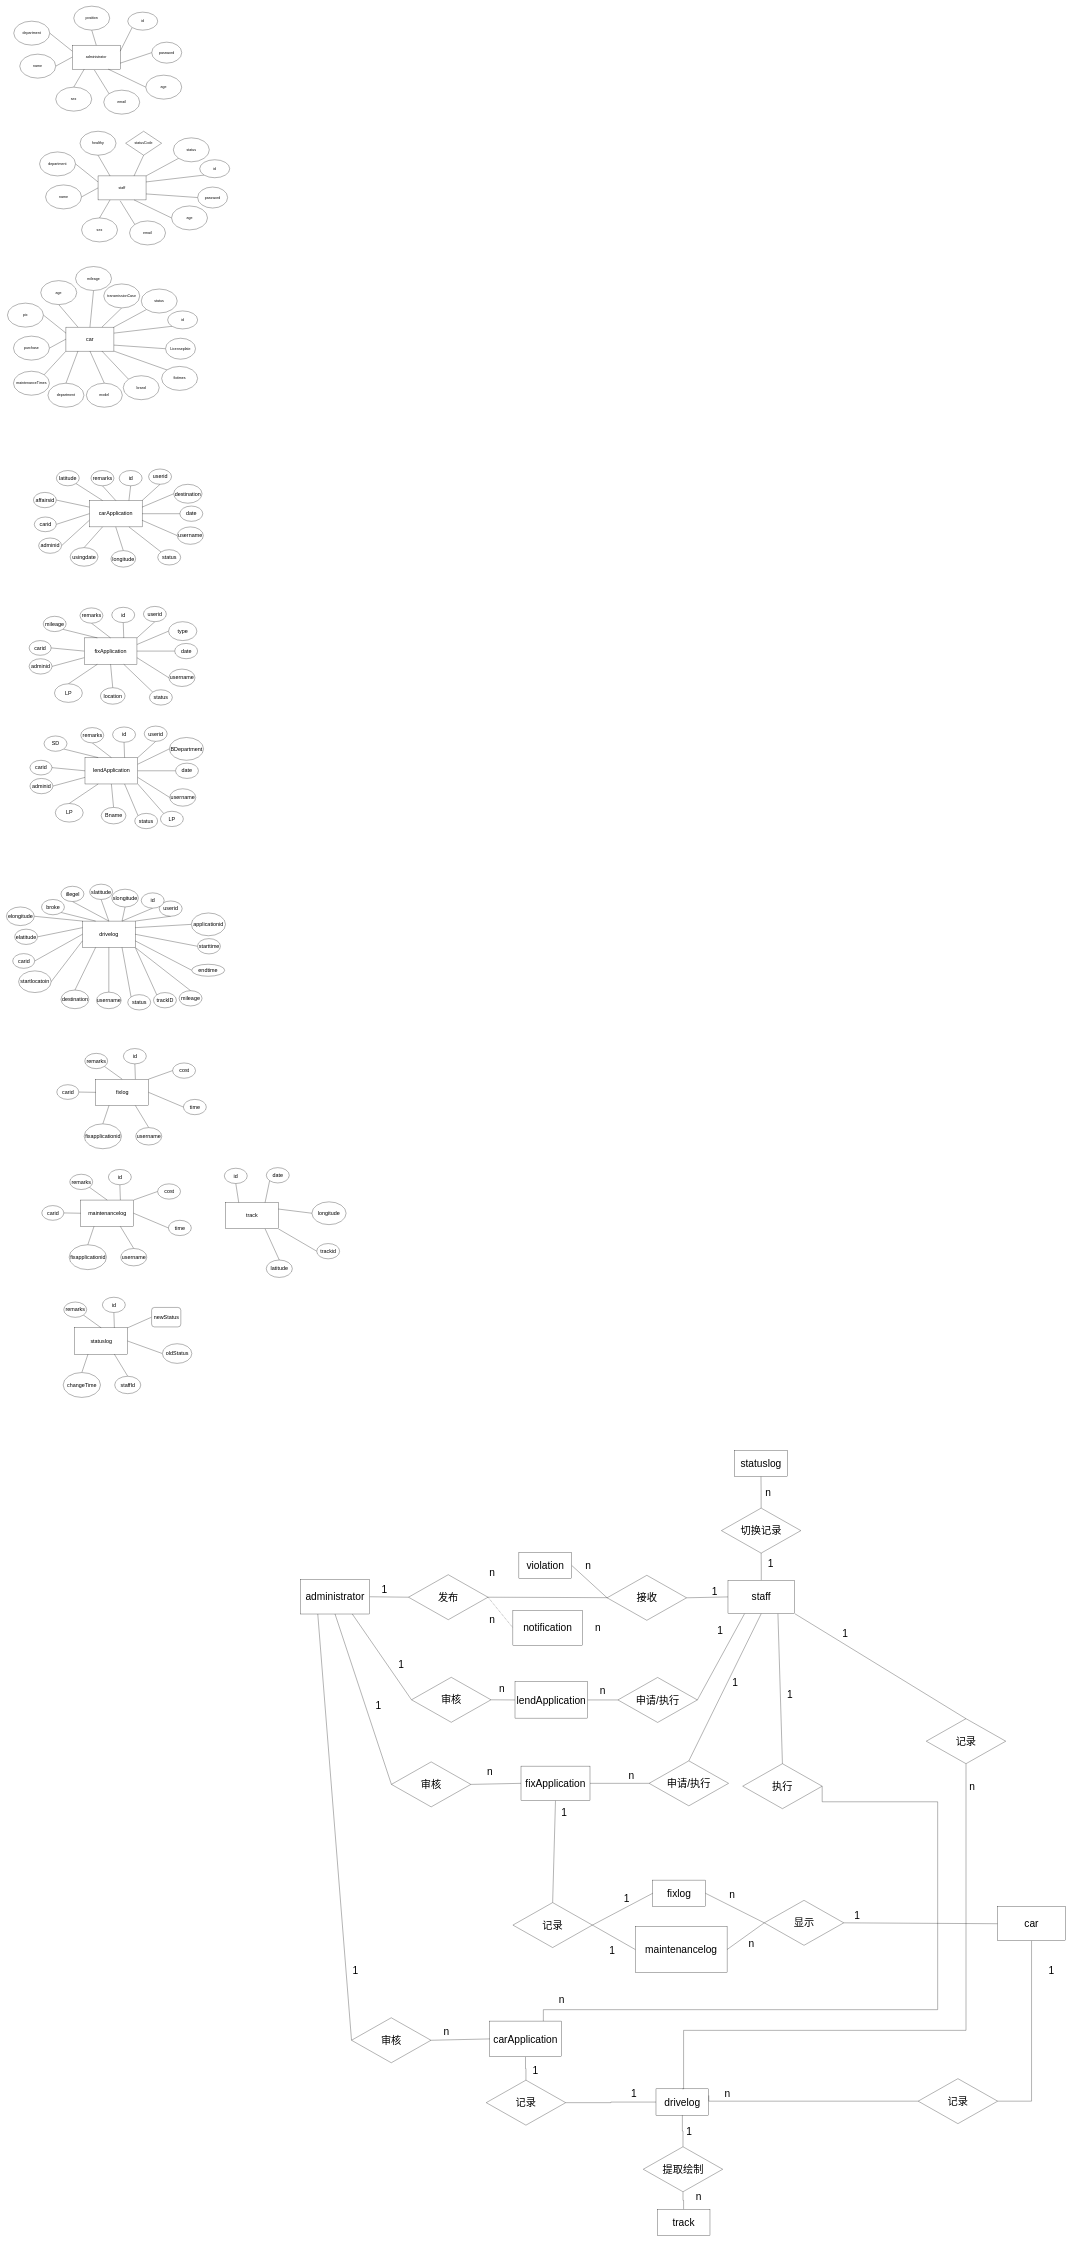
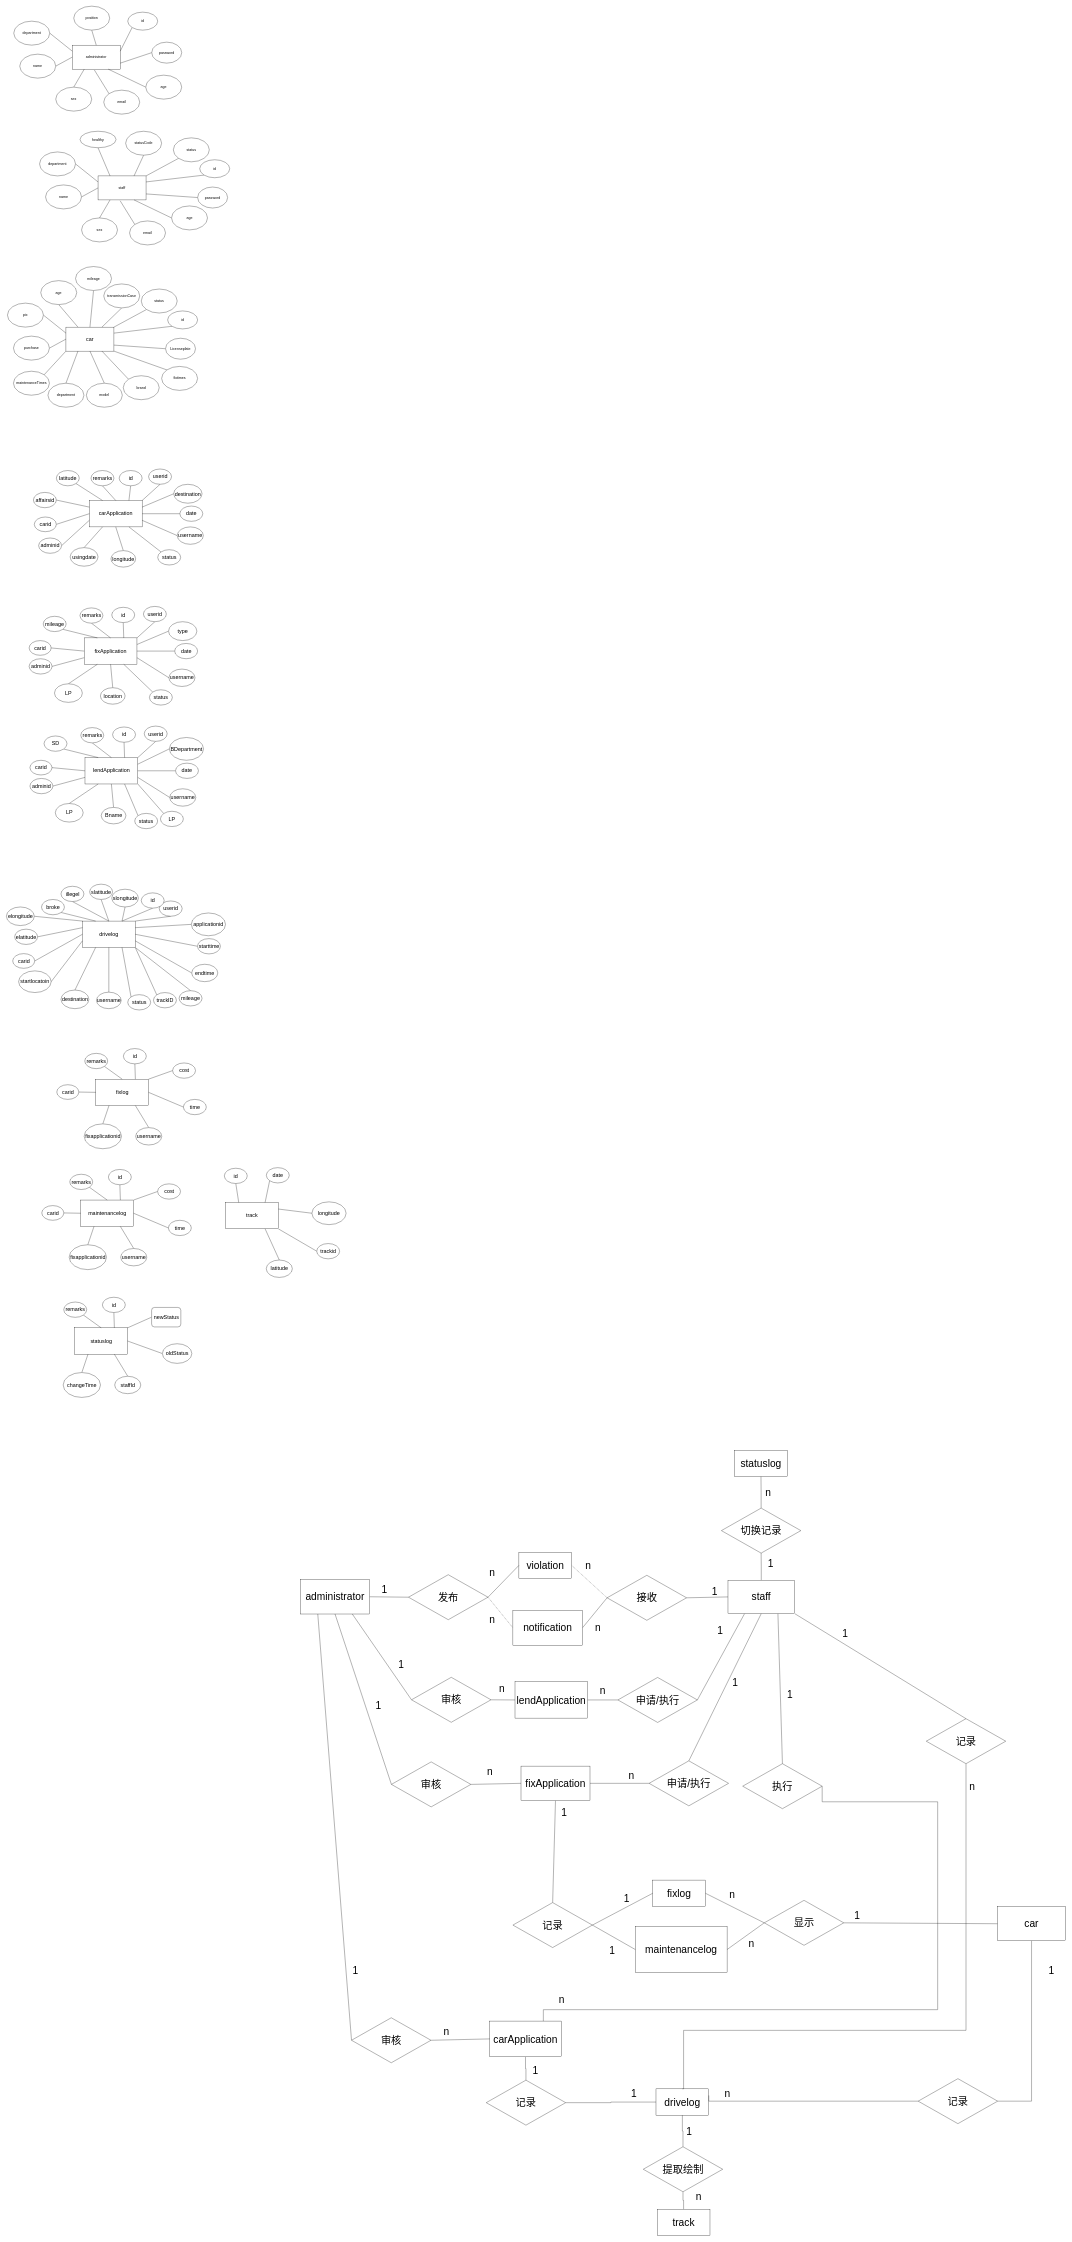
node "healthy": size 36x24 -> 36x17
node "statusCode": shape diamond -> ellipse
node "endtime": size 33x12 -> 26x17
edge "violation" -- "接收": style solid -> dashed
edge "发布" -- "接收": now "发布" -- "violation"
edge "接收" -- "notification": added
